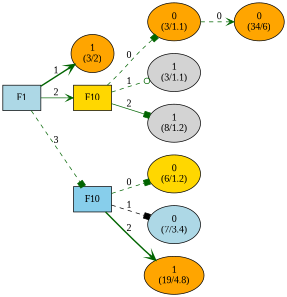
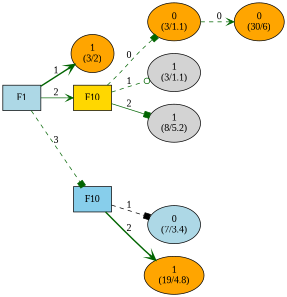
node "0 (34/6)": label "0 (34/6)" -> "0 (30/6)"
node "1 (8/1.2)": label "1 (8/1.2)" -> "1 (8/5.2)"
node "0 (6/1.2)": removed
